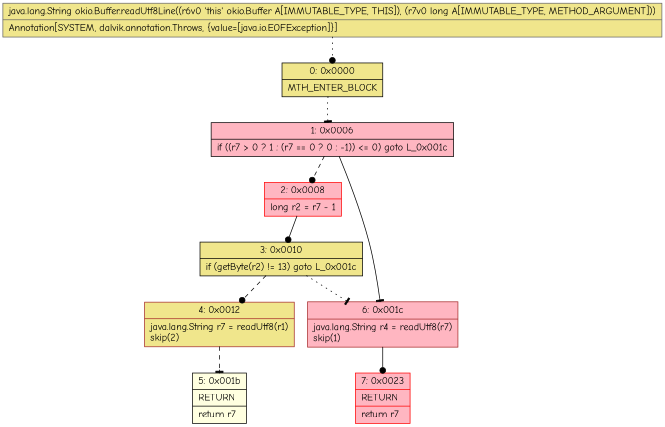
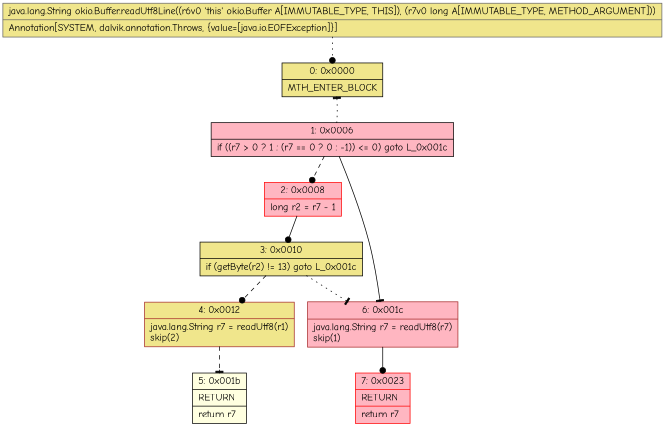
edge "0: 0x0000" -> "1: 0x0006": reversed
node "6: 0x001c": text "java.lang.String r4 = readUtf8(r7)" -> "java.lang.String r7 = readUtf8(r7)"
